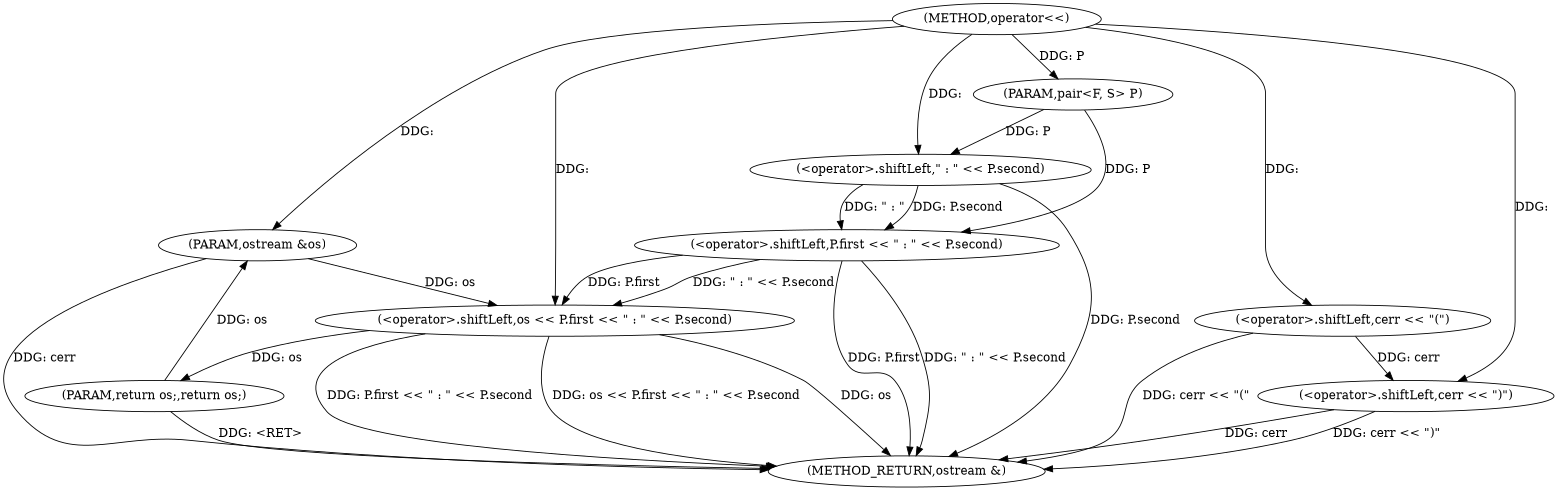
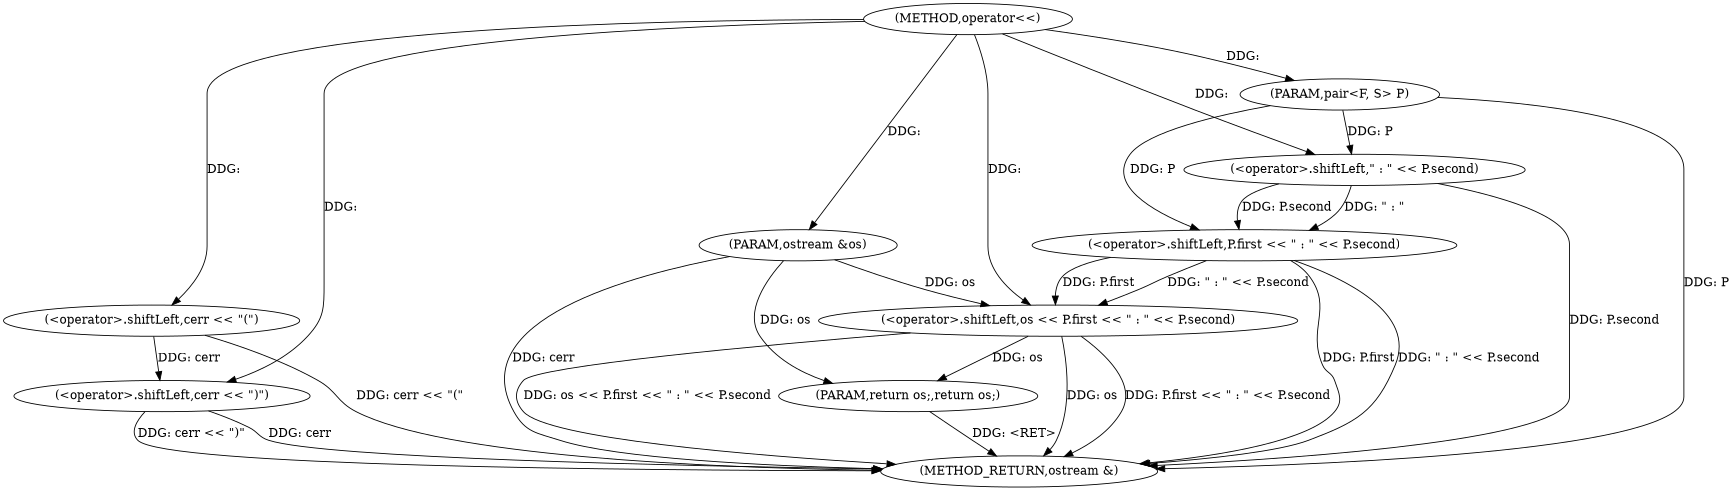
edge "(METHOD,operator<<)" -> "(PARAM,pair<F, S> P)": label "DDG: P" -> "DDG: "
edge "(PARAM,return os;,return os;)" -> "(PARAM,ostream &os)": reversed
edge "(PARAM,pair<F, S> P)" -> "(METHOD_RETURN,ostream &)": added, label "DDG: P"
